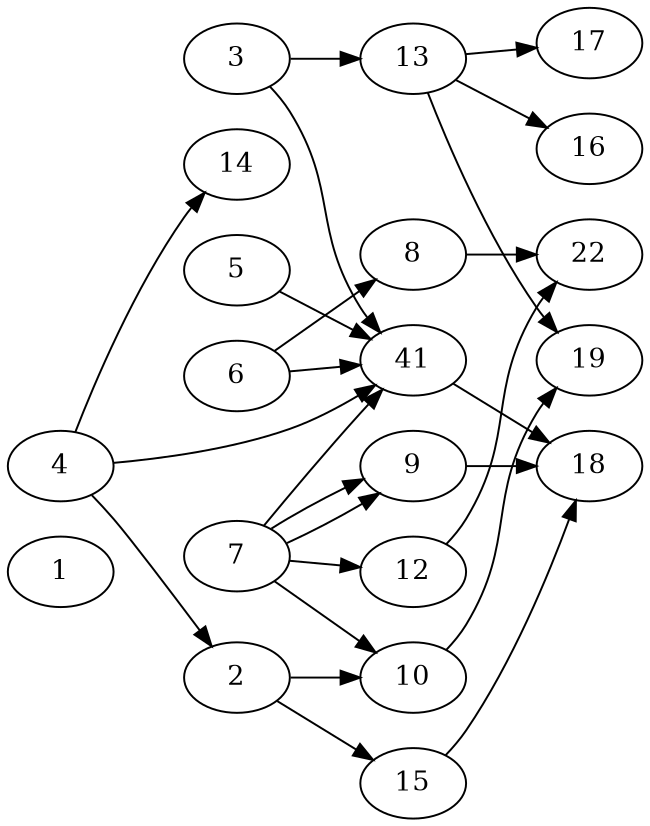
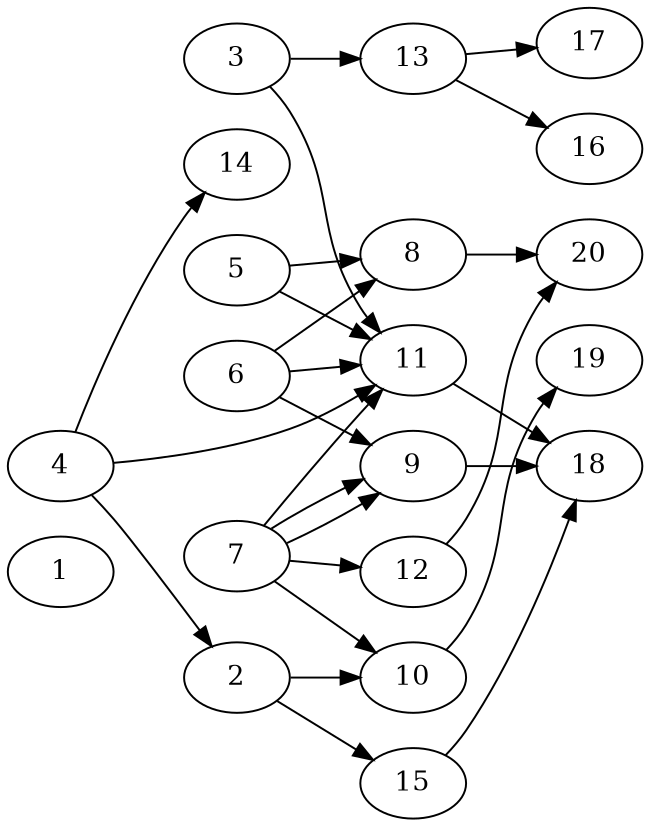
edge "13" -> "19": removed
node "22": label "22" -> "20"
edge "5" -> "8": added
node "41": label "41" -> "11"
edge "6" -> "9": added
